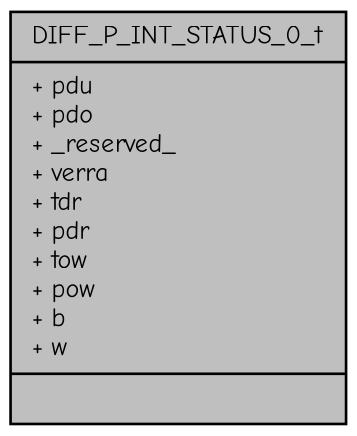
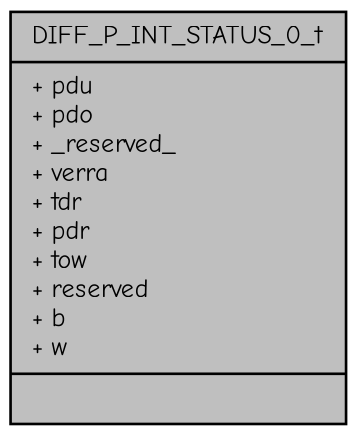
node "DIFF_P_INT_STATUS_0_t": text "+ pow" -> "+ reserved"
